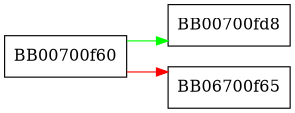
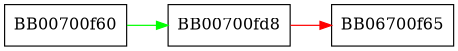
edge "BB00700f60" -> "BB06700f65": now "BB00700fd8" -> "BB06700f65"
